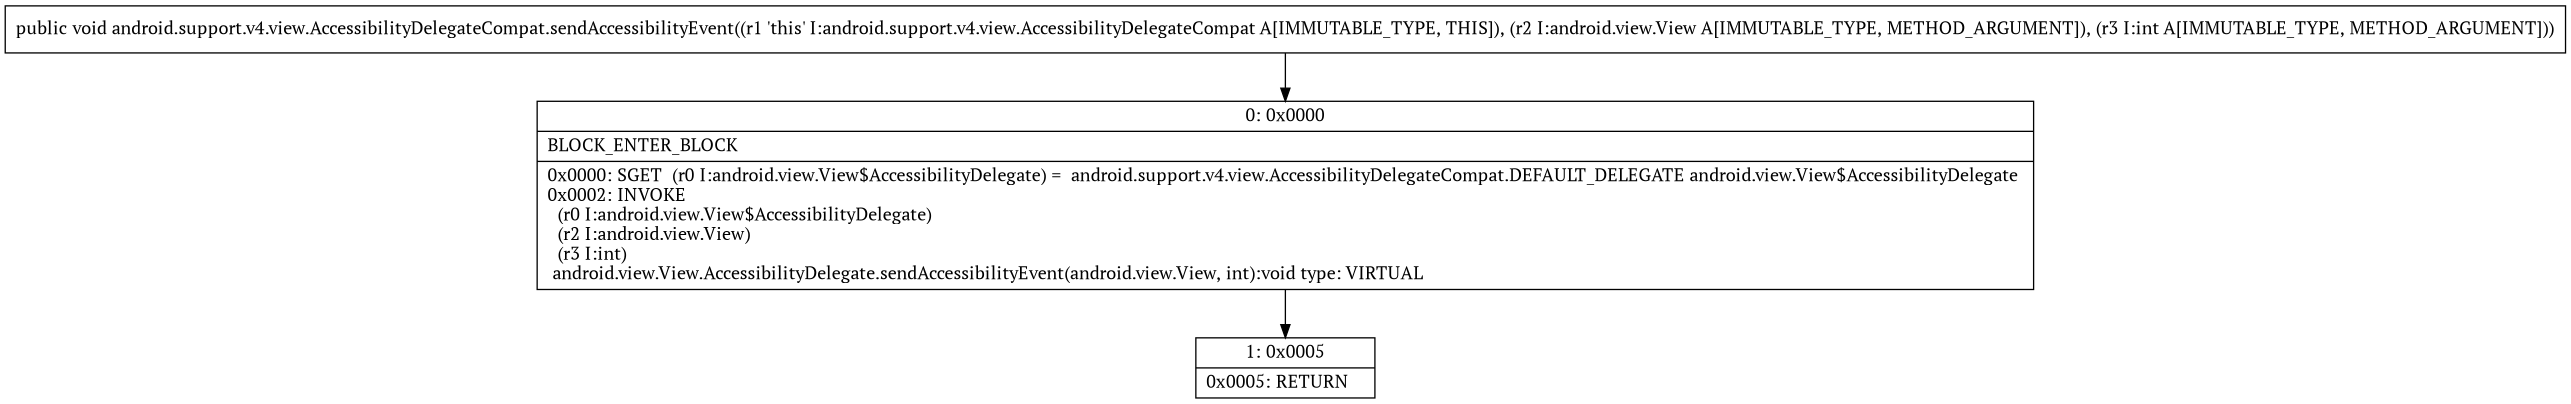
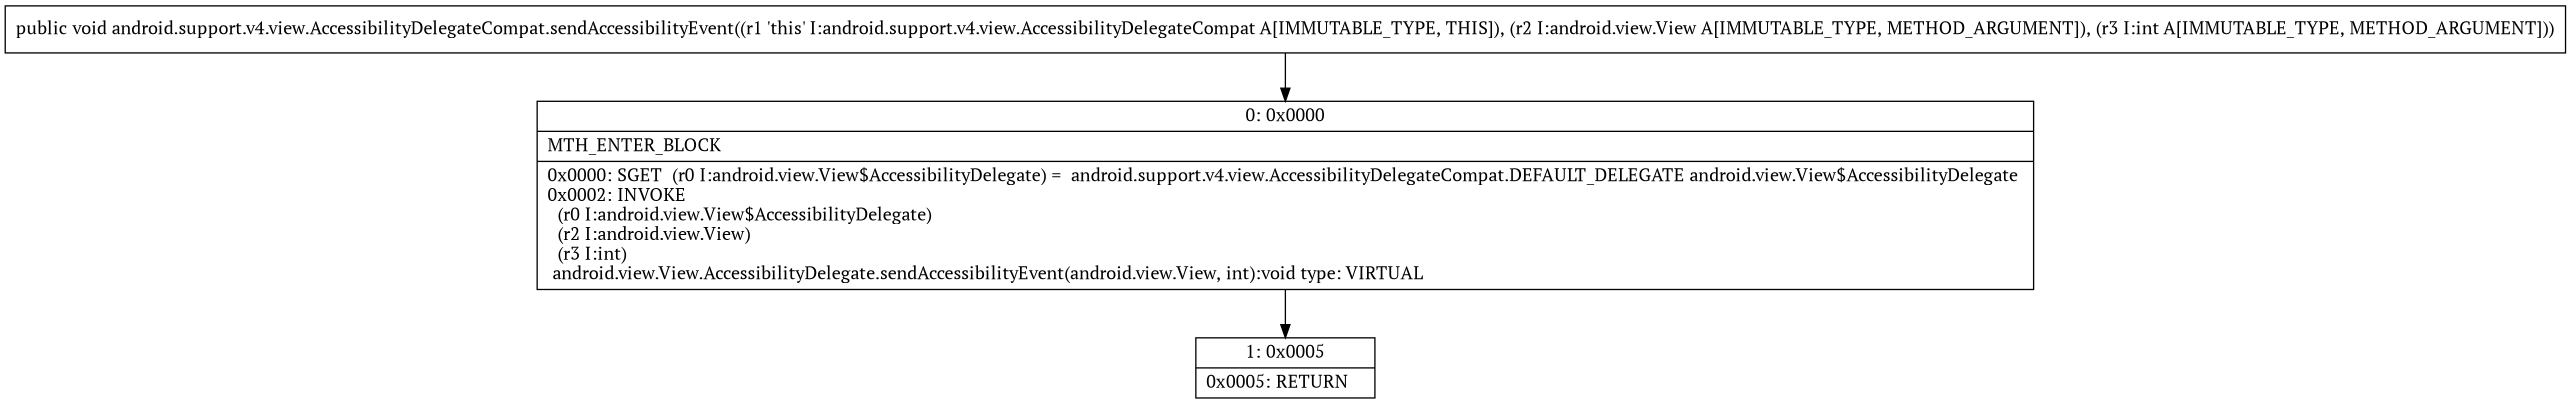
node "0: 0x0000": text "BLOCK_ENTER_BLOCK" -> "MTH_ENTER_BLOCK"
